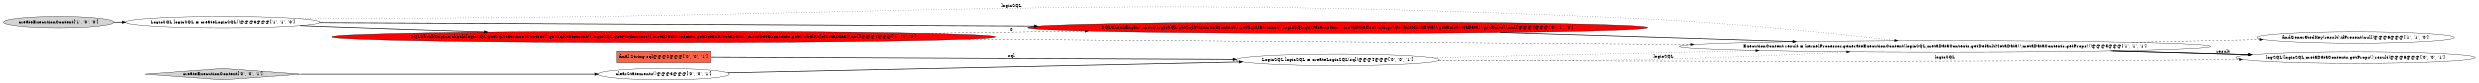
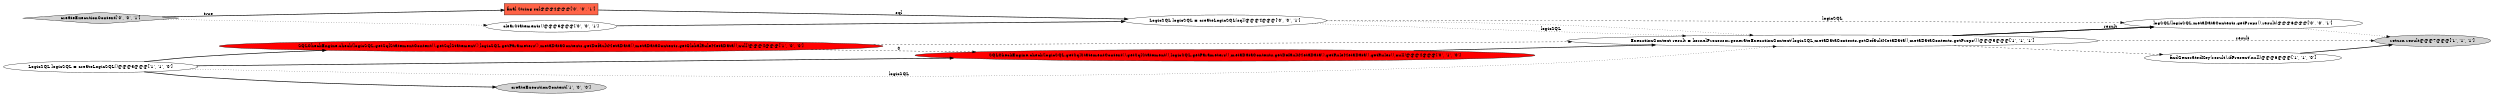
edge "createExecutionContext['0', '0', '1']" -> "final String sql@@@2@@@['0', '0', '1']": added, label "true"
edge "createExecutionContext['1', '0', '0']" -> "LogicSQL logicSQL = createLogicSQL()@@@3@@@['1', '1', '0']": reversed
node "return result@@@7@@@['1', '1', '1']": added
edge "createExecutionContext['0', '0', '1']" -> "clearStatements()@@@3@@@['0', '0', '1']": style bold -> dotted
